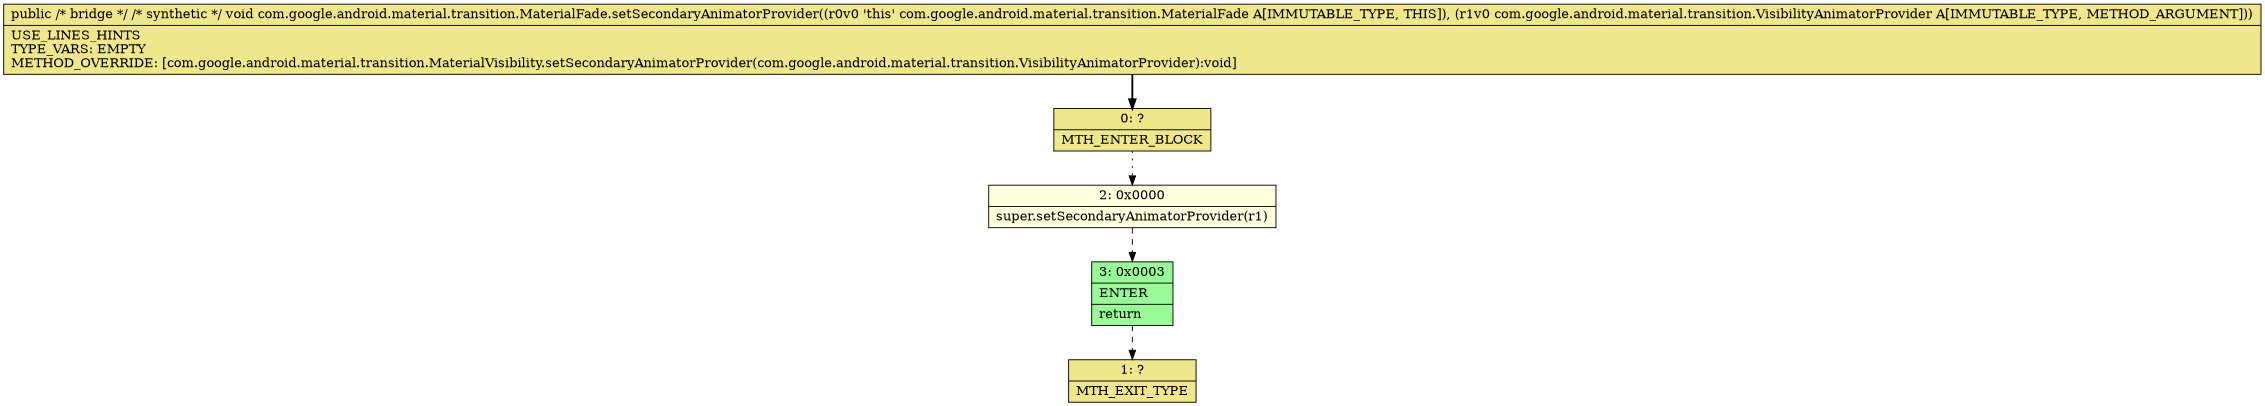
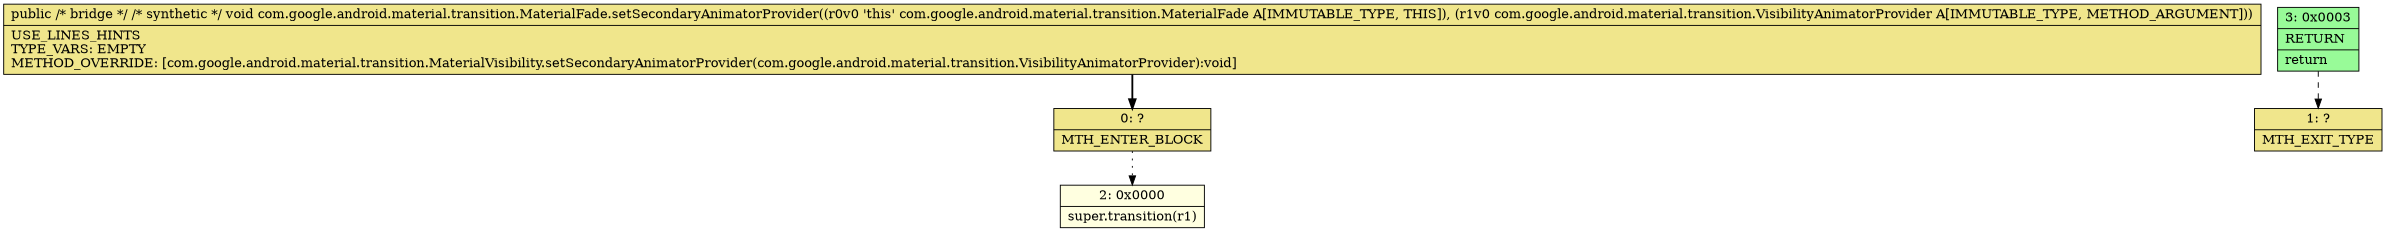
node "2: 0x0000": text "super.setSecondaryAnimatorProvider(r1)" -> "super.transition(r1)"
edge "2: 0x0000" -> "3: 0x0003": removed
node "3: 0x0003": text "ENTER" -> "RETURN"
